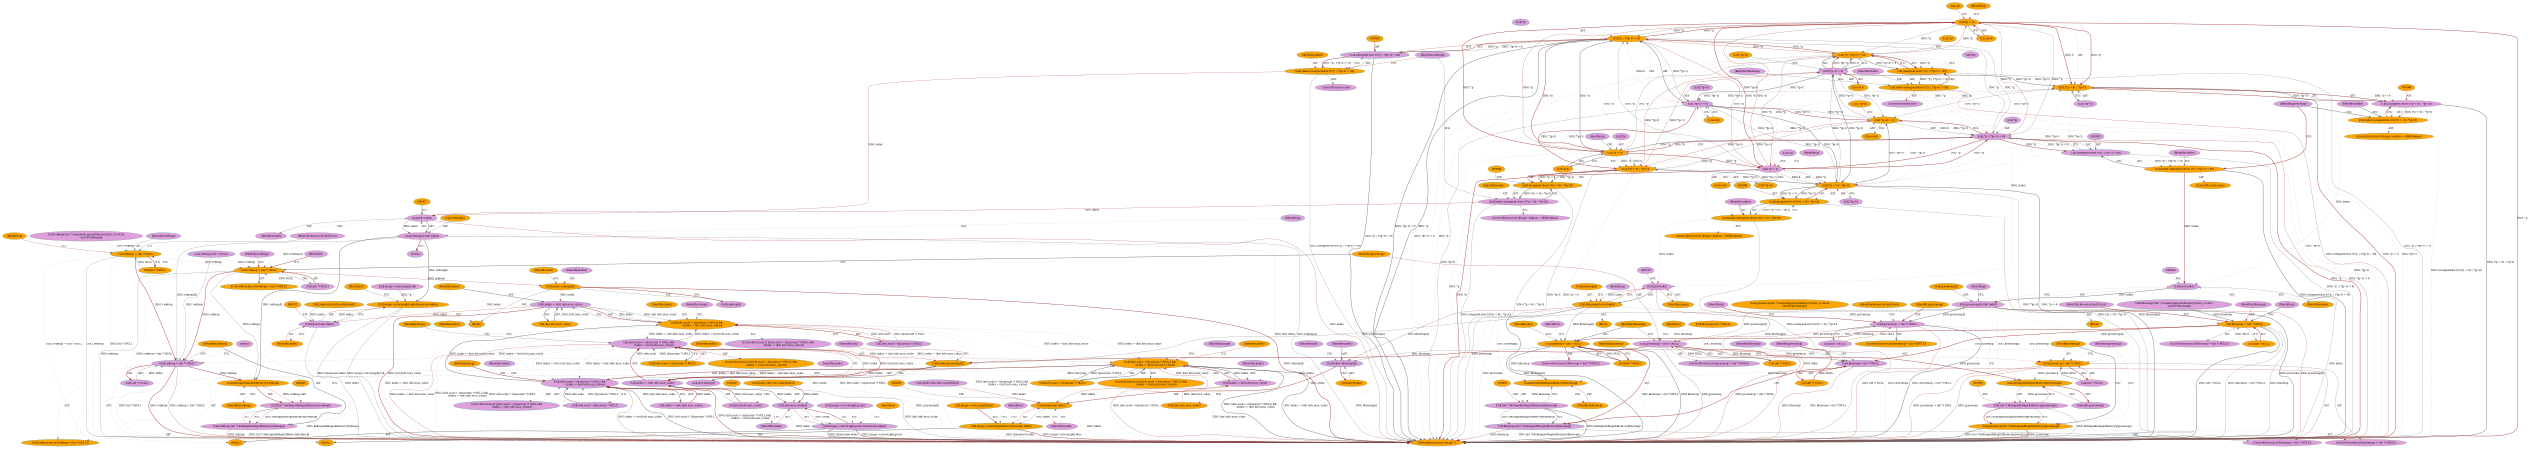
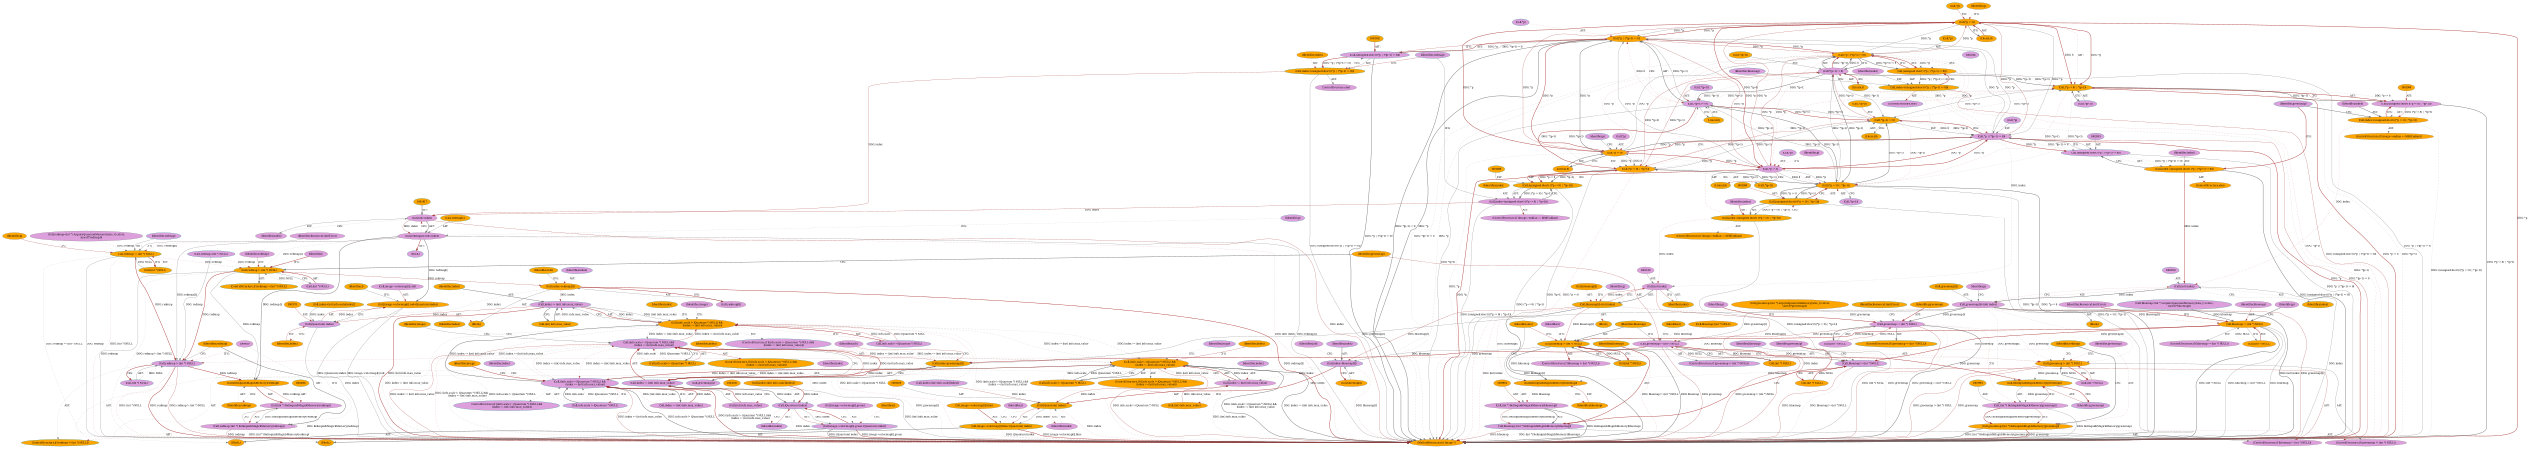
edge "(Call,redmap[i]=(int) index)" -> "(Call,redmap == (int *) NULL)": added, label "DDG: redmap[i]"
edge "(Call,image->colormap[i].red)" -> "(Call,image->colormap[i].red=(Quantum) index)": label "DDG: *p" -> "AST: "
edge "(Call,(int *) RelinquishMagickMemory(bluemap))" -> "(Call,RelinquishMagickMemory(bluemap))": now "(Identifier,size)" -> "(Call,RelinquishMagickMemory(bluemap))"
